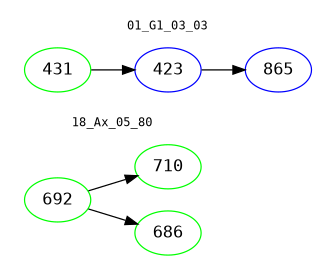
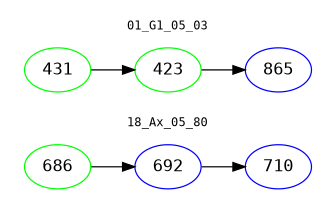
cluster "01_G1_03_03": label "01_G1_03_03" -> "01_G1_05_03"
node "423": color blue -> green
node "710": color green -> blue
node "692": color green -> blue
edge "692" -> "686": reversed
